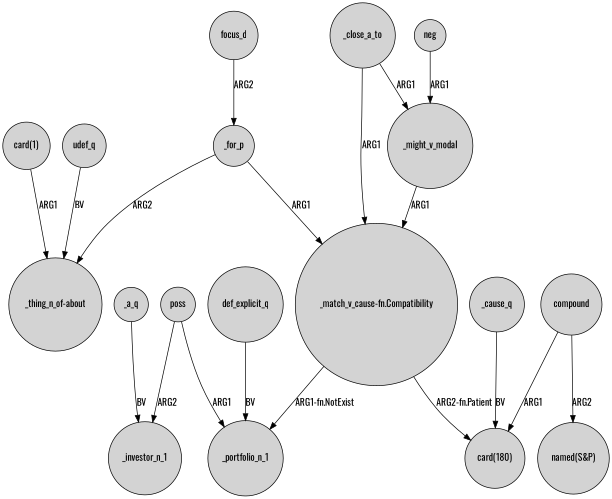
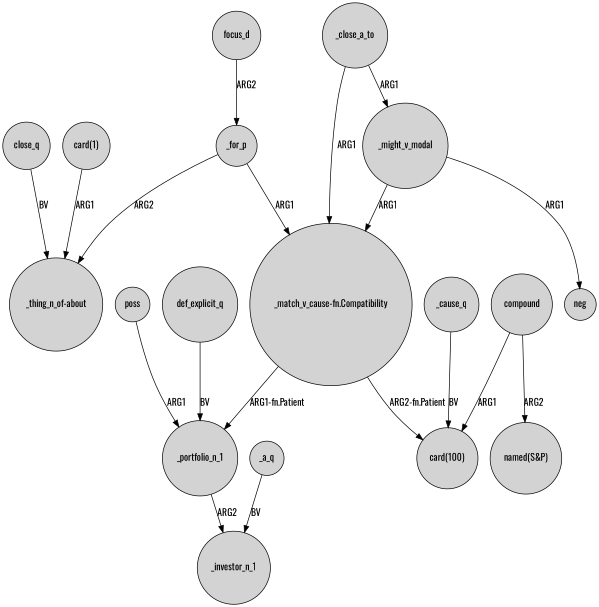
edge "neg" -> "_might_v_modal": reversed
node "udef_q": label "udef_q" -> "close_q"
edge "poss" -> "_investor_n_1": now "_portfolio_n_1" -> "_investor_n_1"
edge "_match_v_cause-fn.Compatibility" -> "_portfolio_n_1": label "ARG1-fn.NotExist" -> "ARG1-fn.Patient"
node "card(180)": label "card(180)" -> "card(100)"
